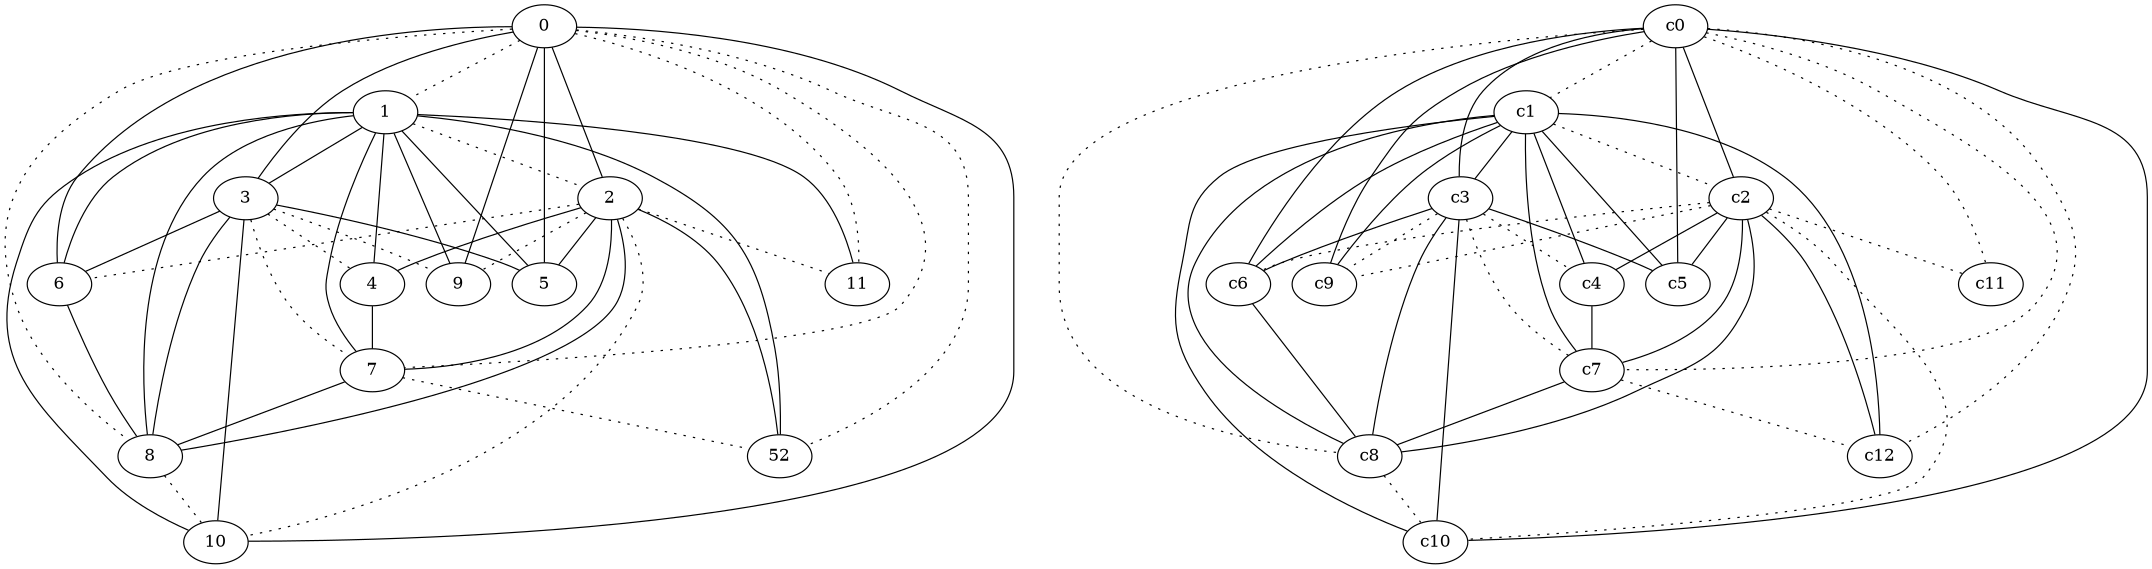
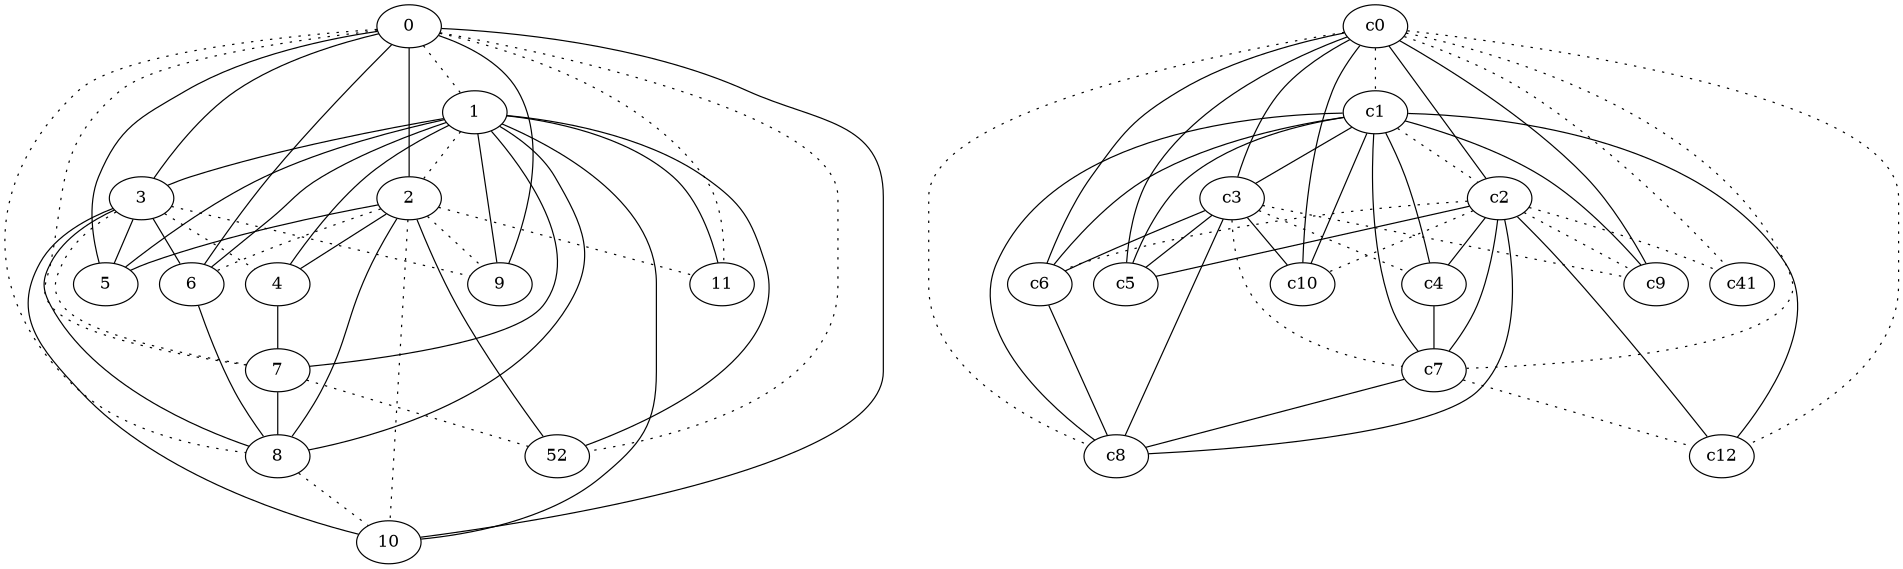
node "c11": label "c11" -> "c41"
edge "2" -- "7": removed
edge "c8" -- "c10": removed
